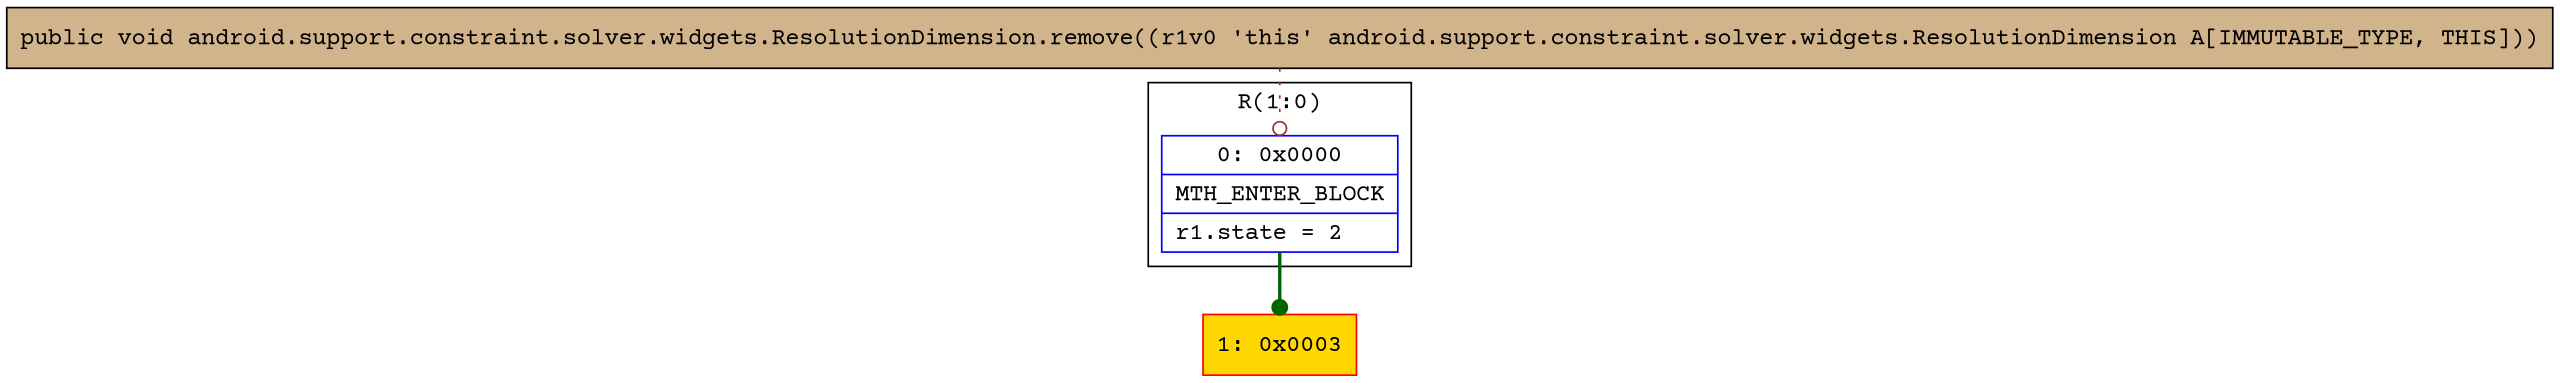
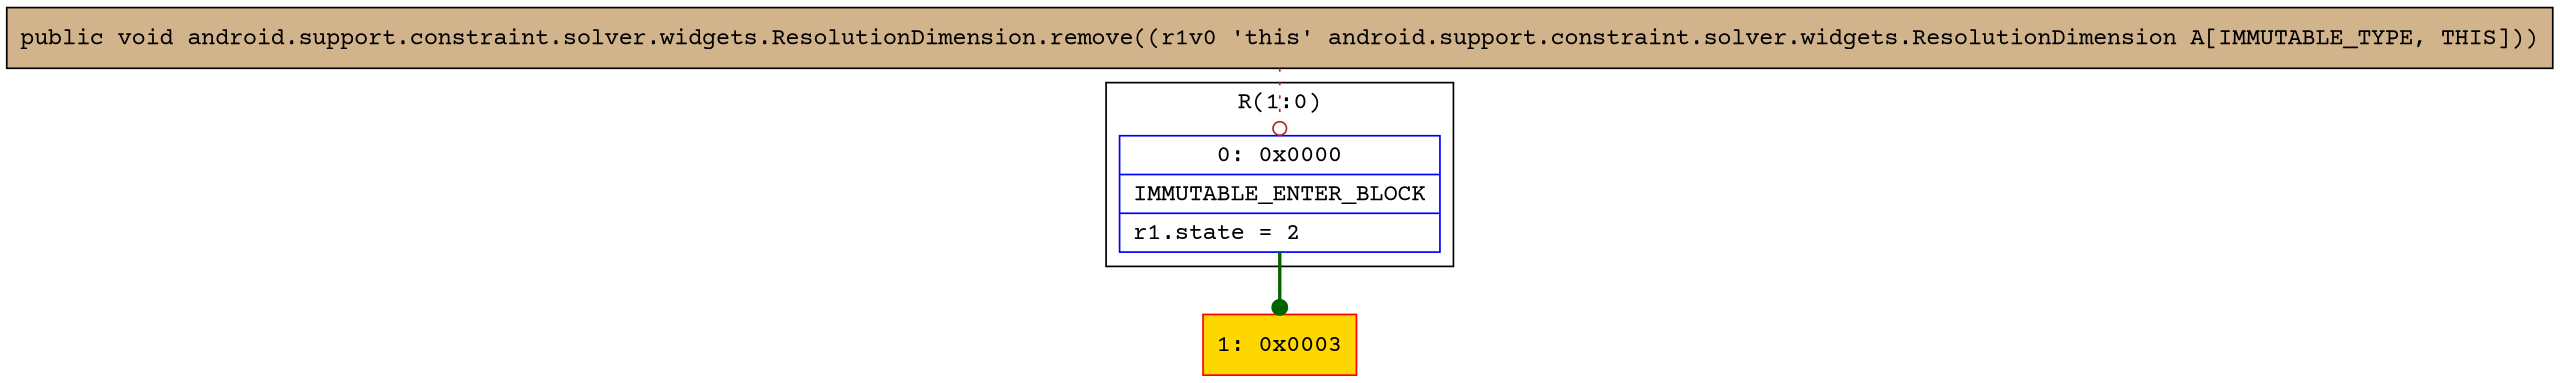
node "0: 0x0000": text "MTH_ENTER_BLOCK" -> "IMMUTABLE_ENTER_BLOCK"
